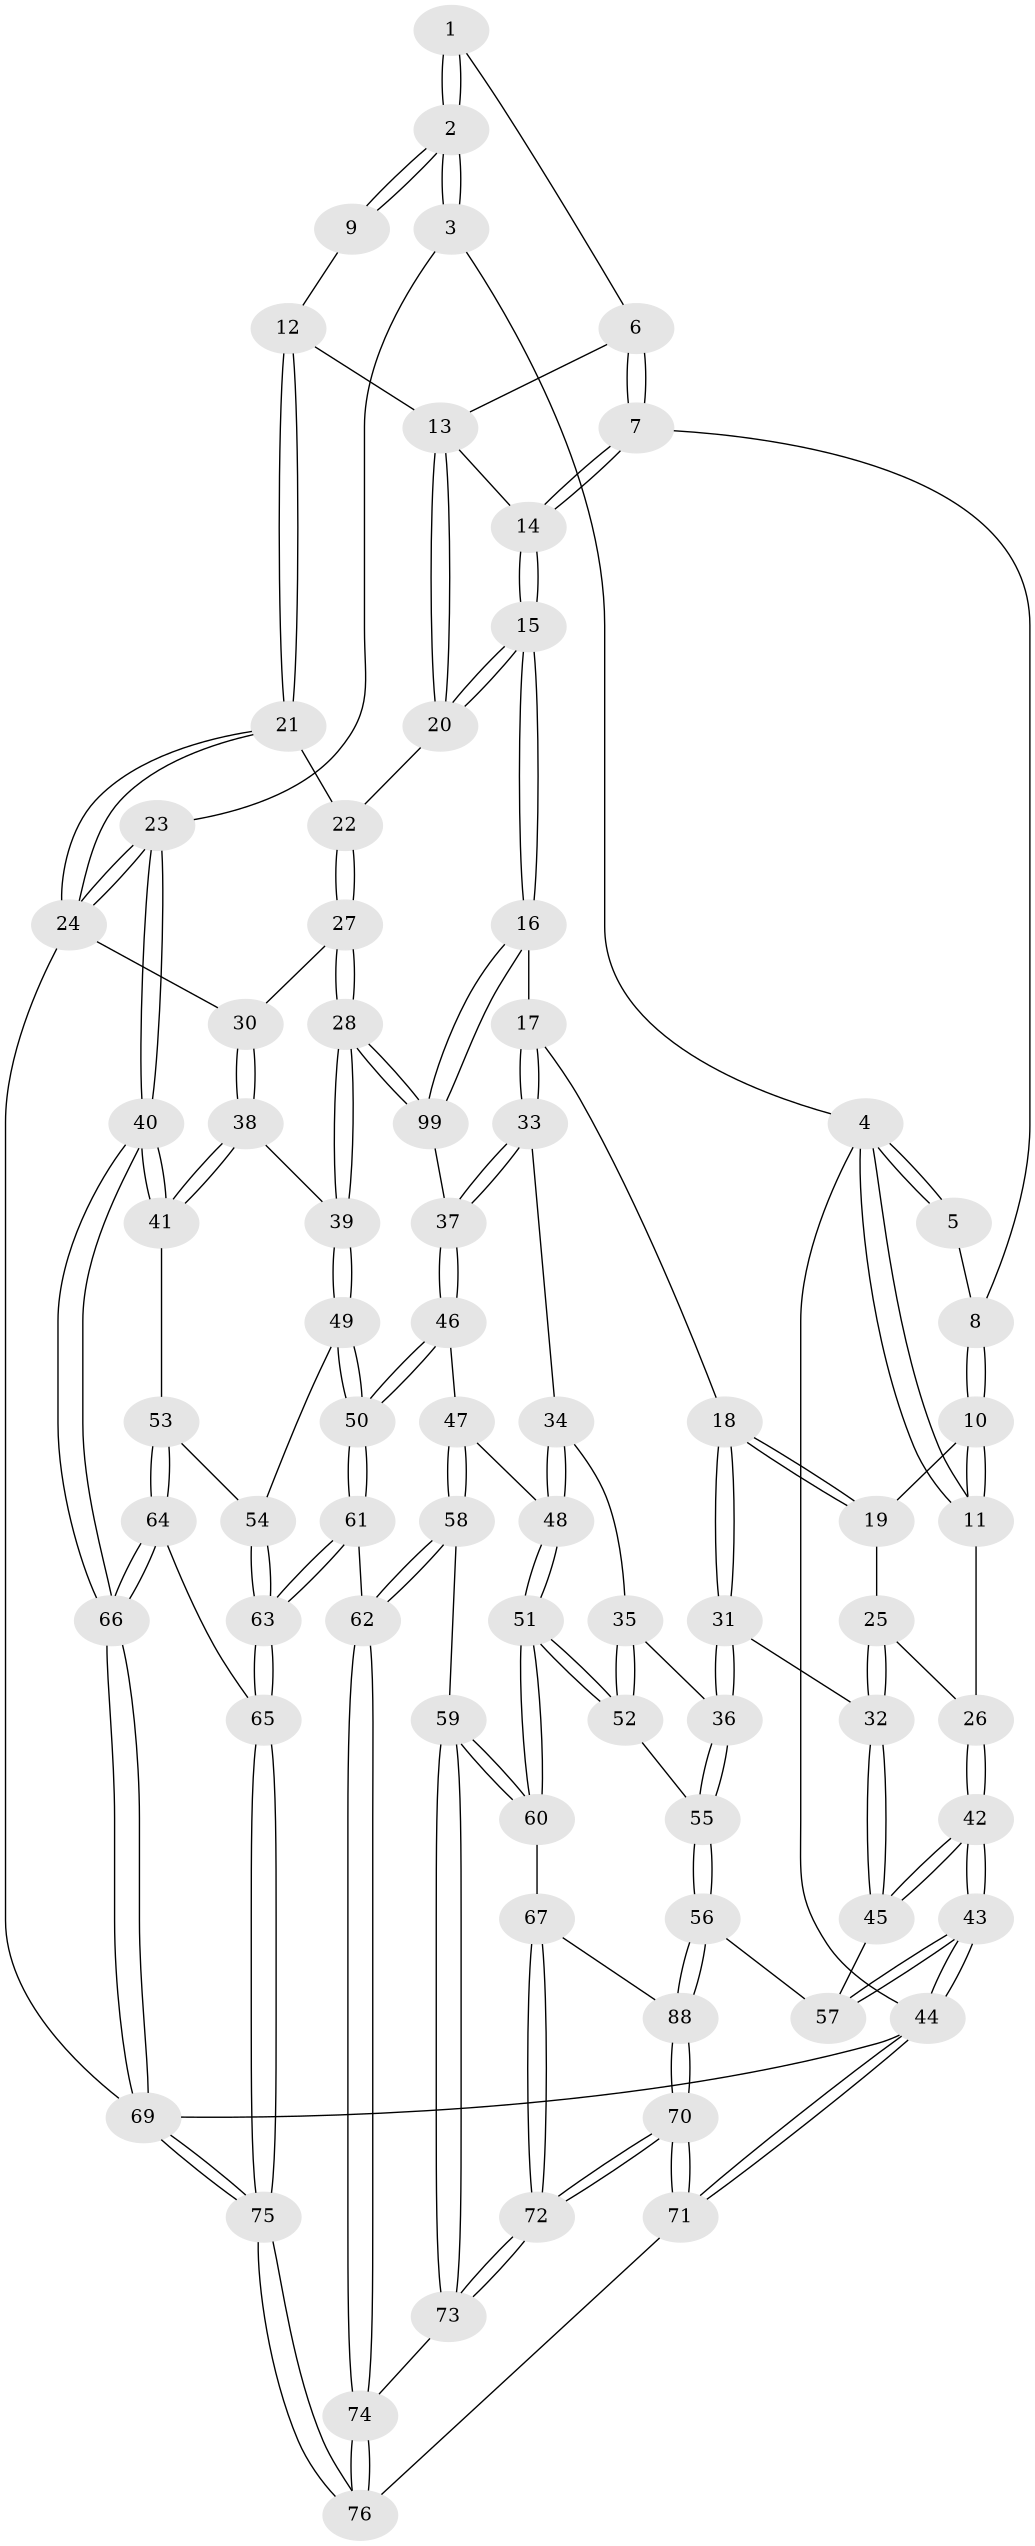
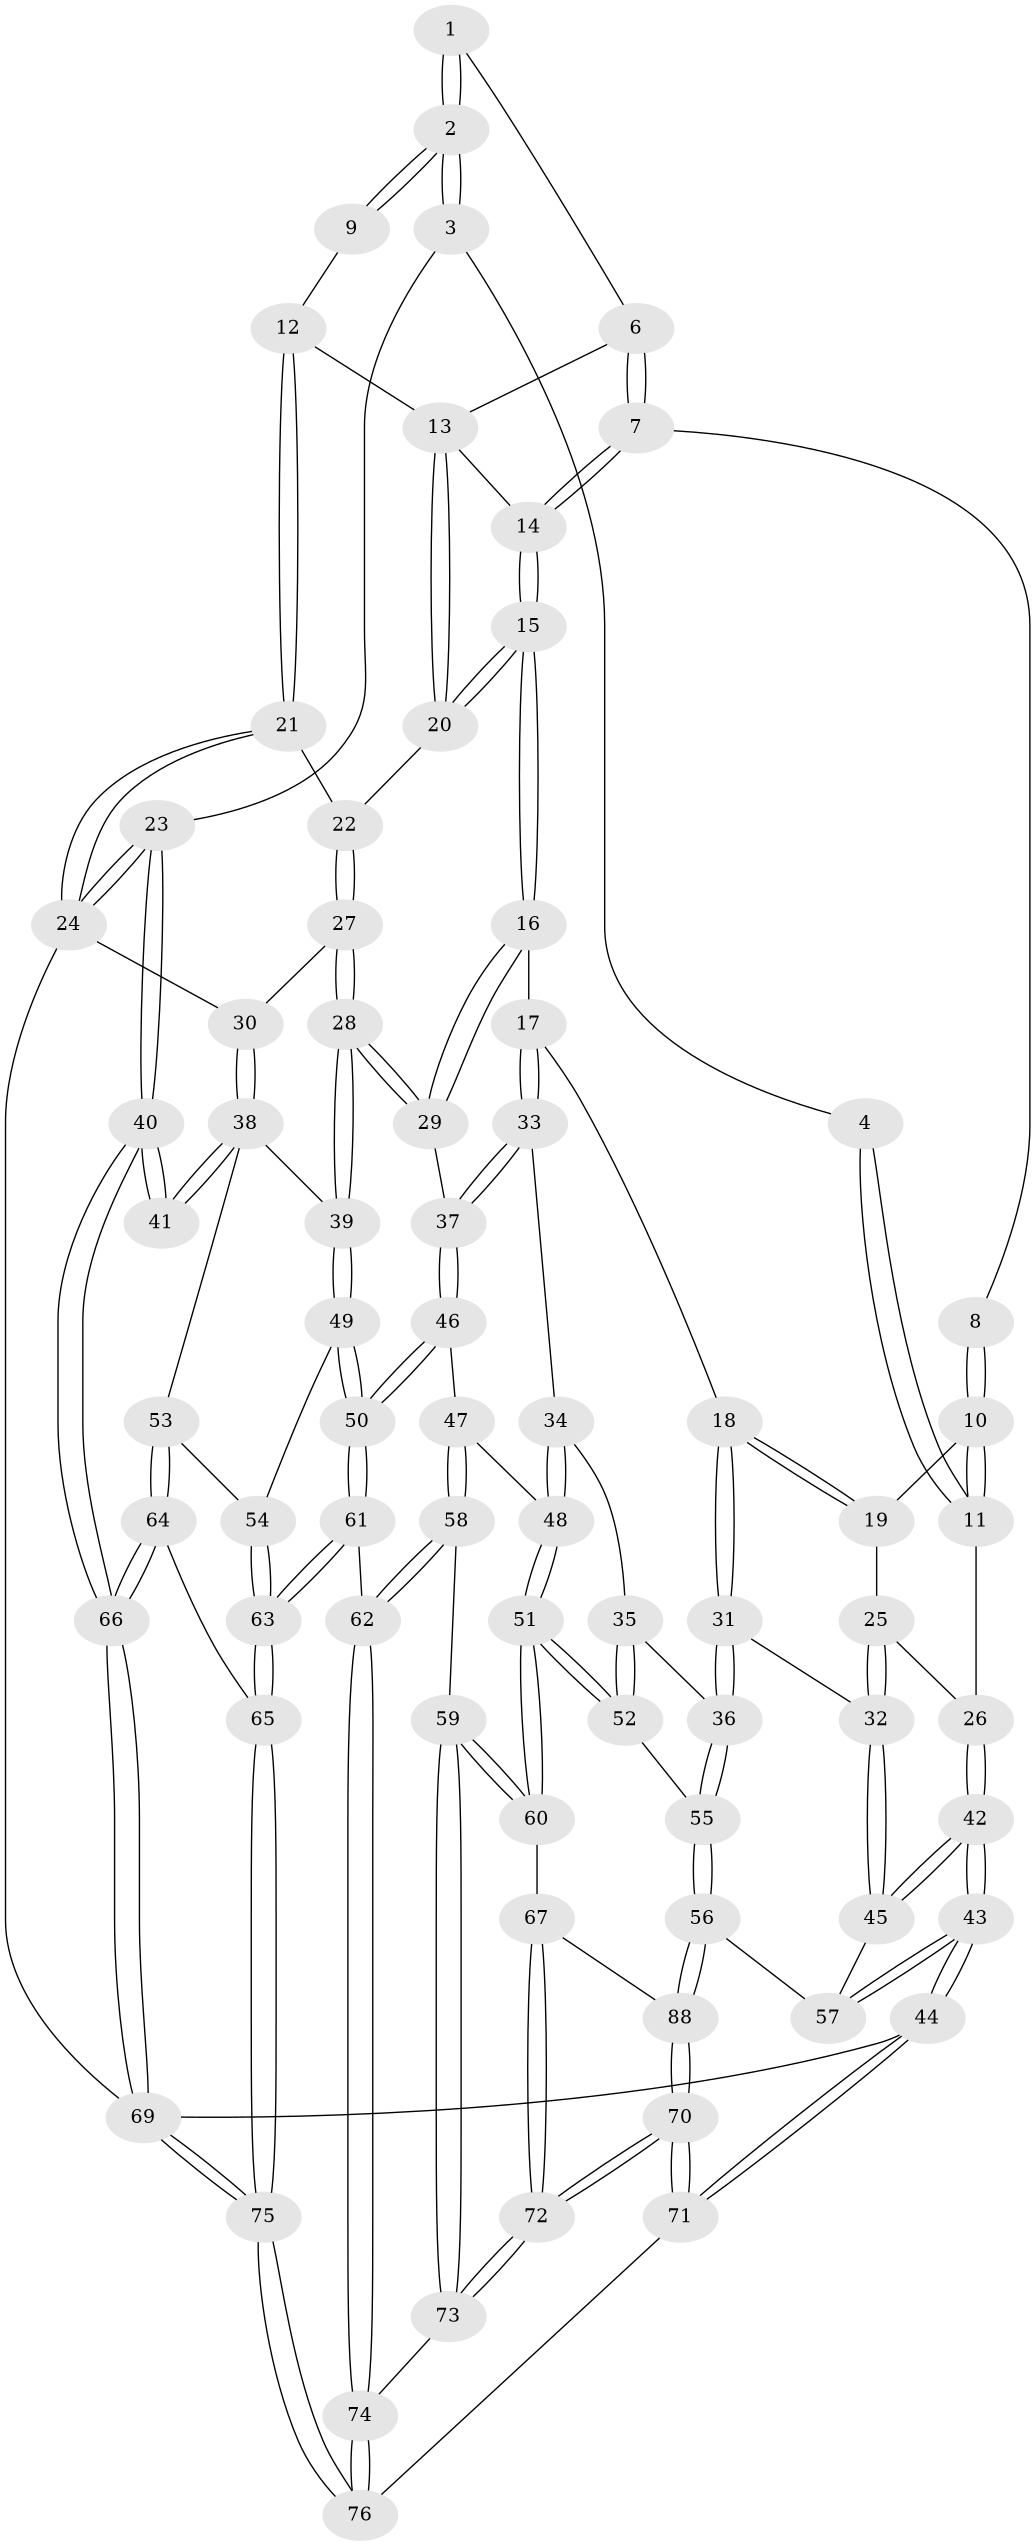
node "99": label "99" -> "29"
node "5": removed
edge "41" -- "53": now "38" -- "53"
edge "4" -- "44": removed
